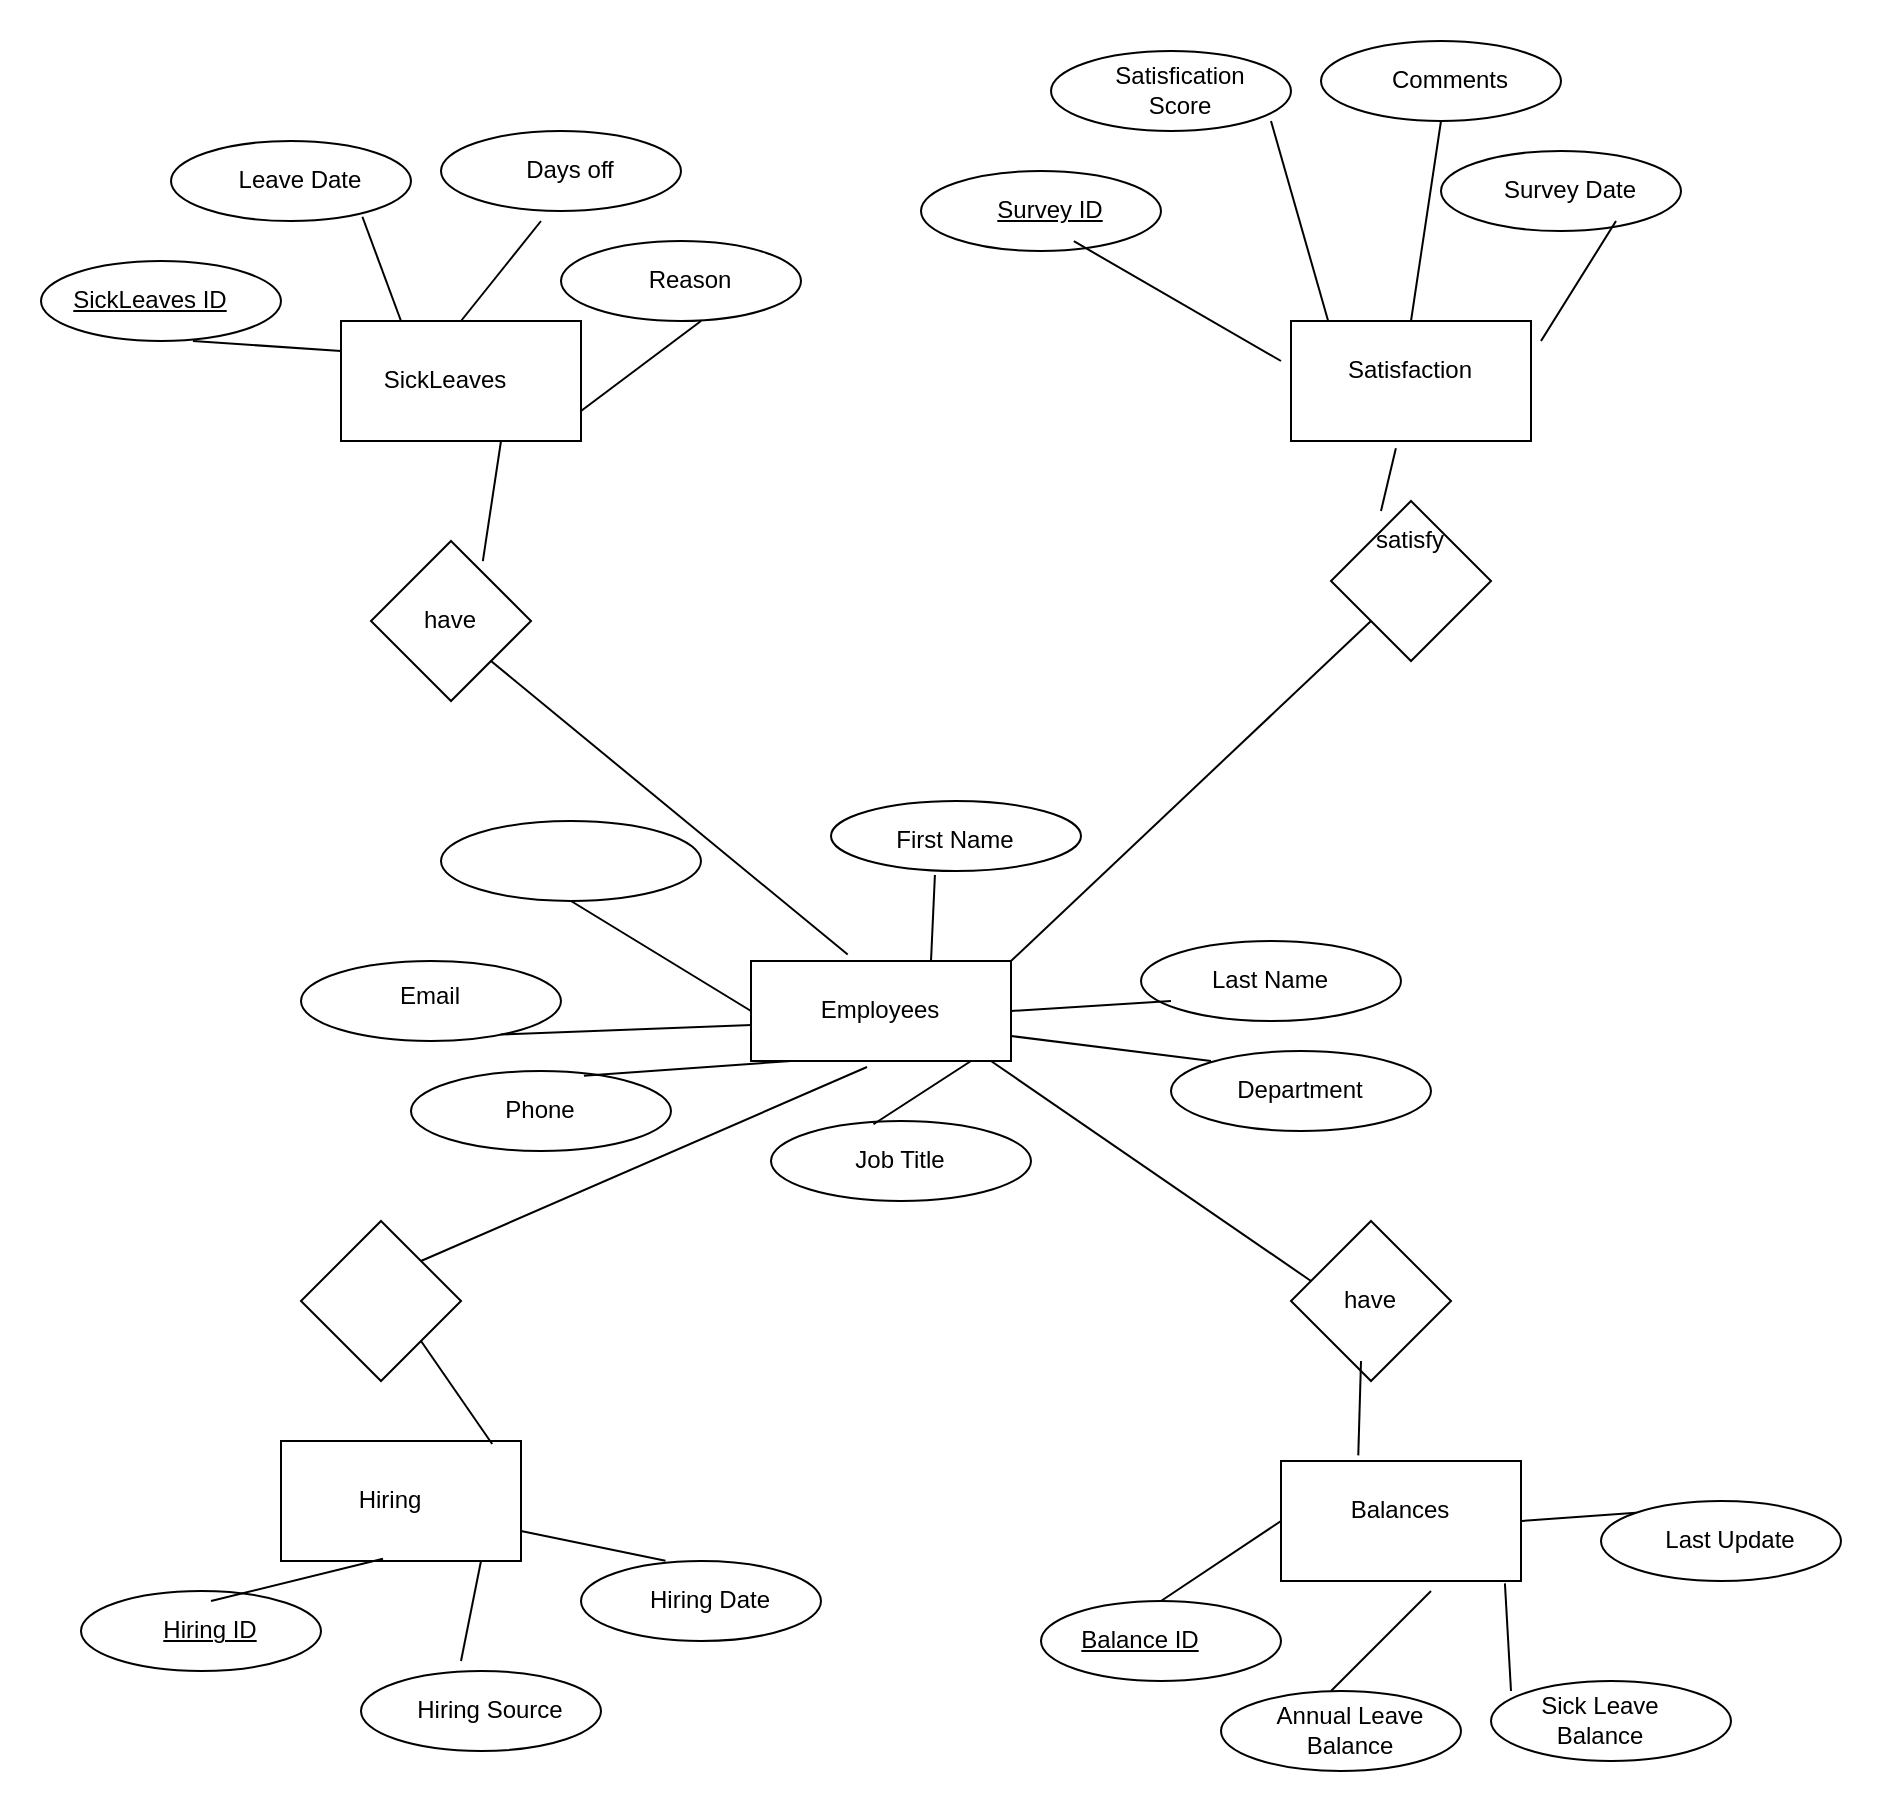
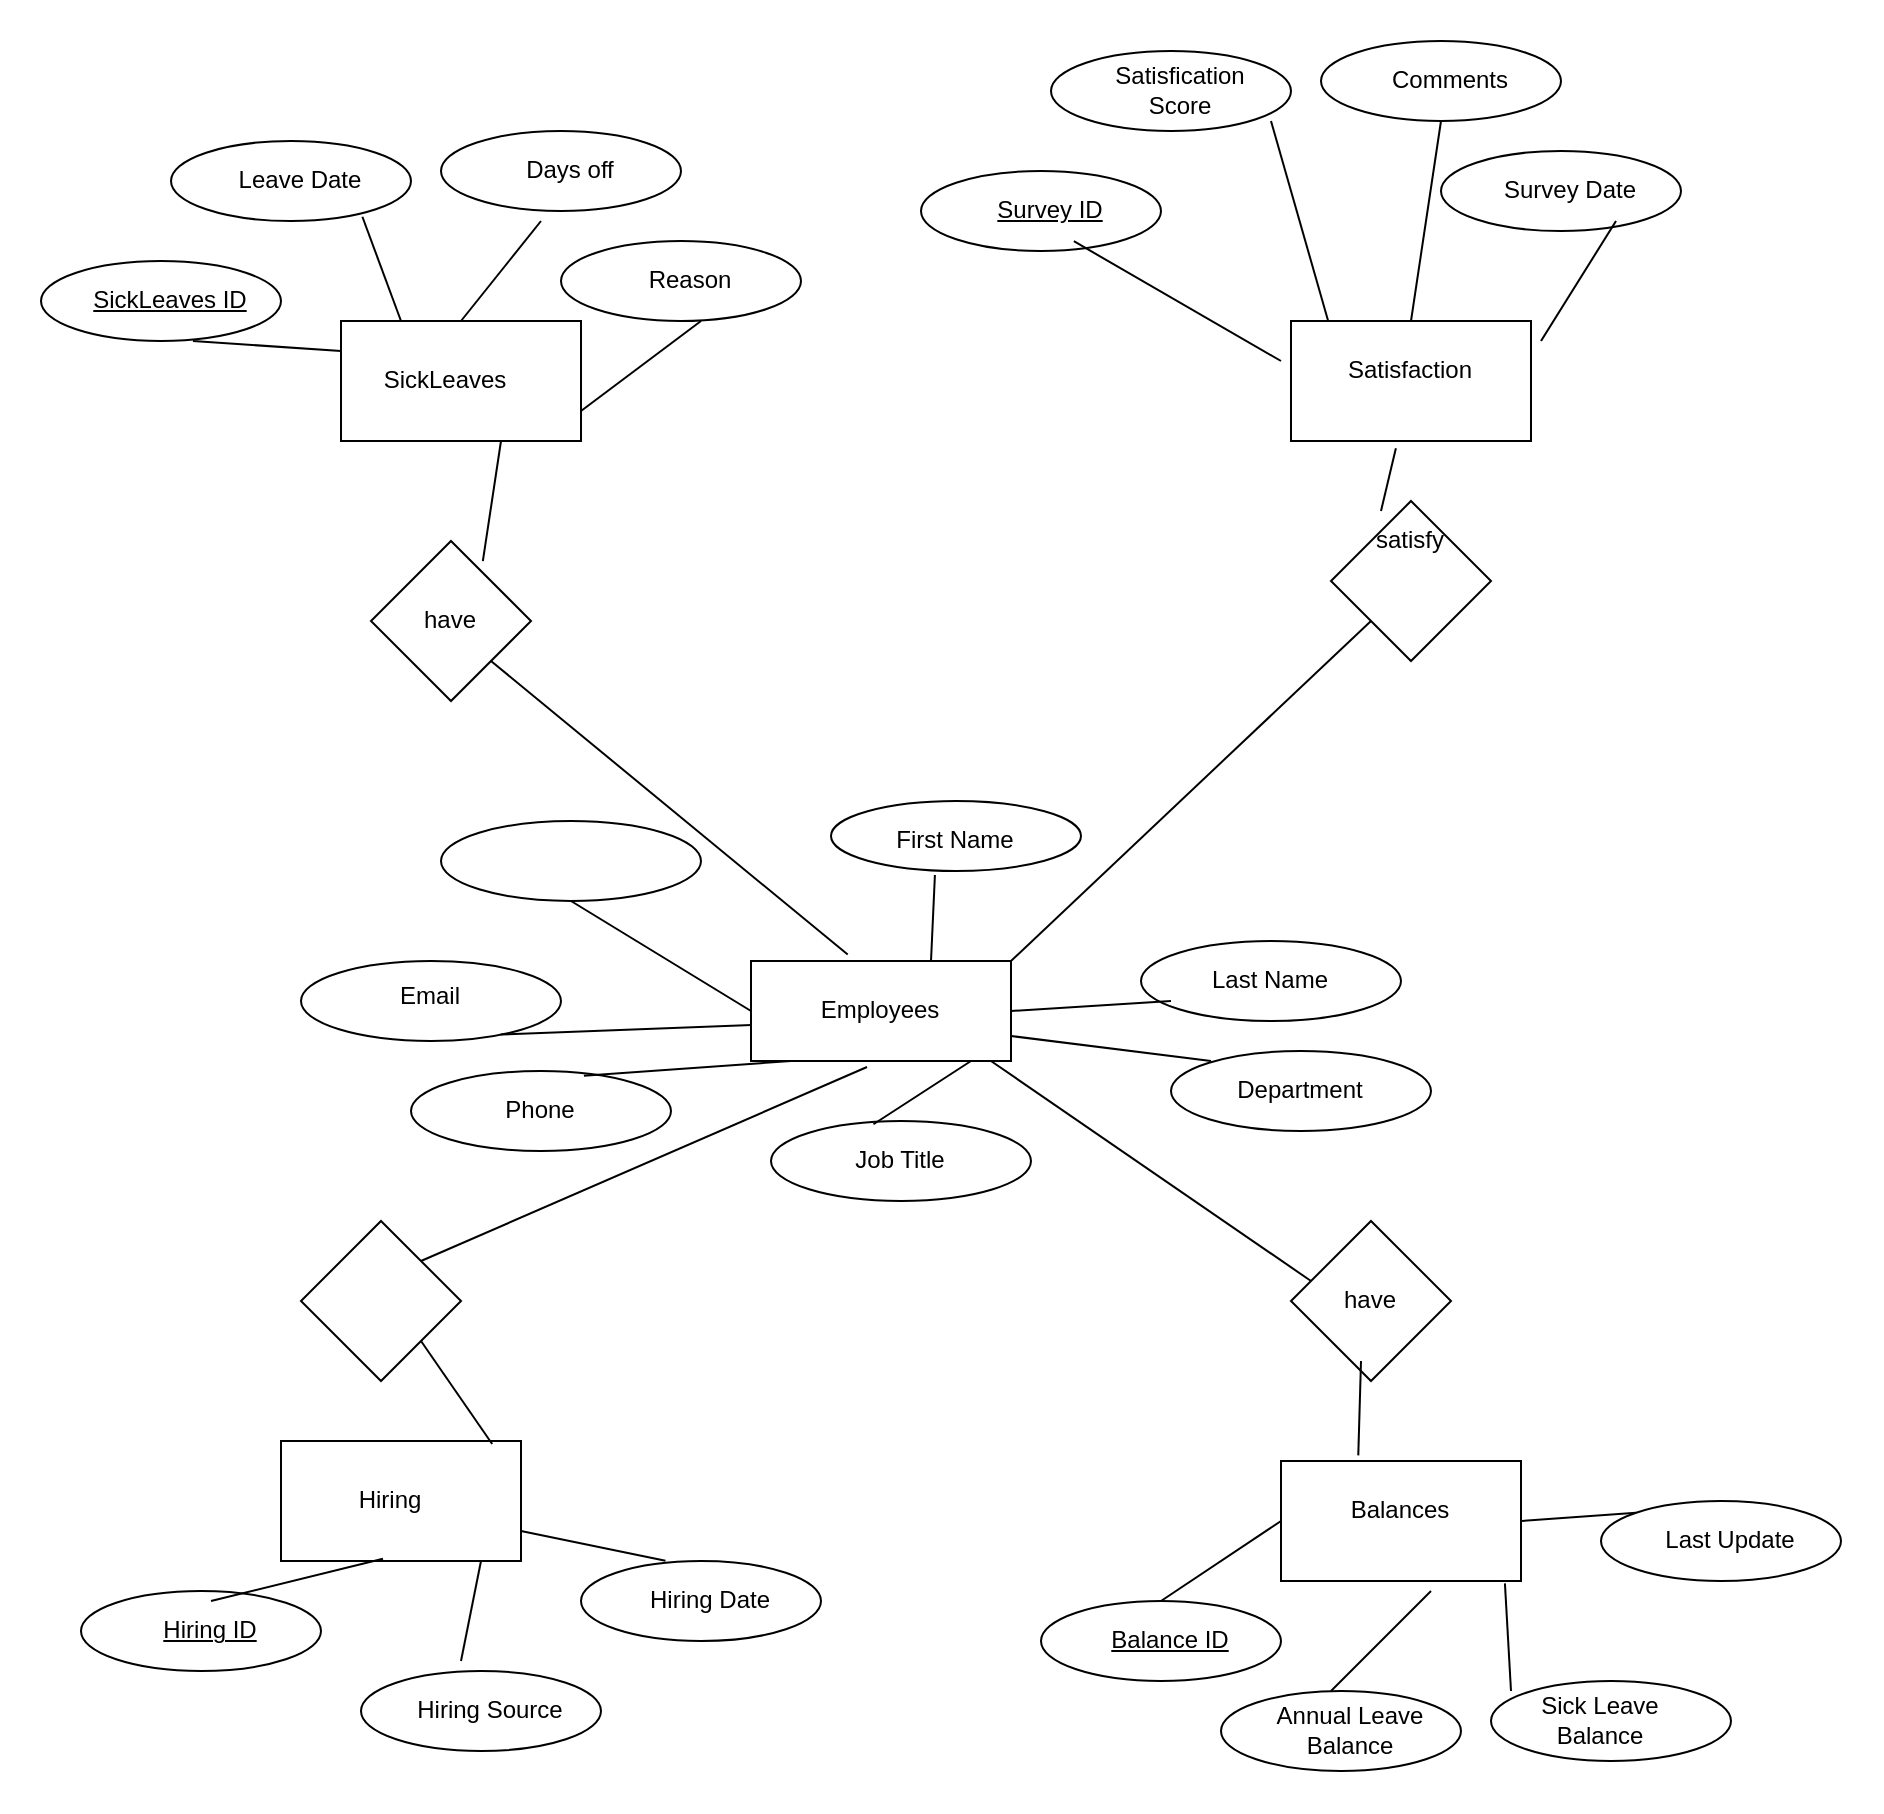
node "SickLeaves ID": moved (151, 301) -> (171, 301)
node "Balance ID": moved (1141, 1641) -> (1171, 1641)
